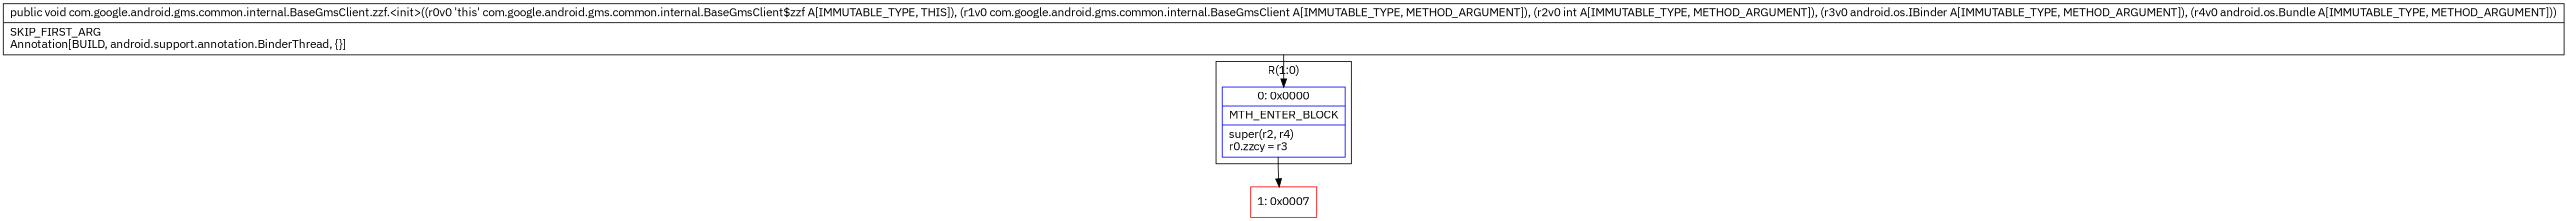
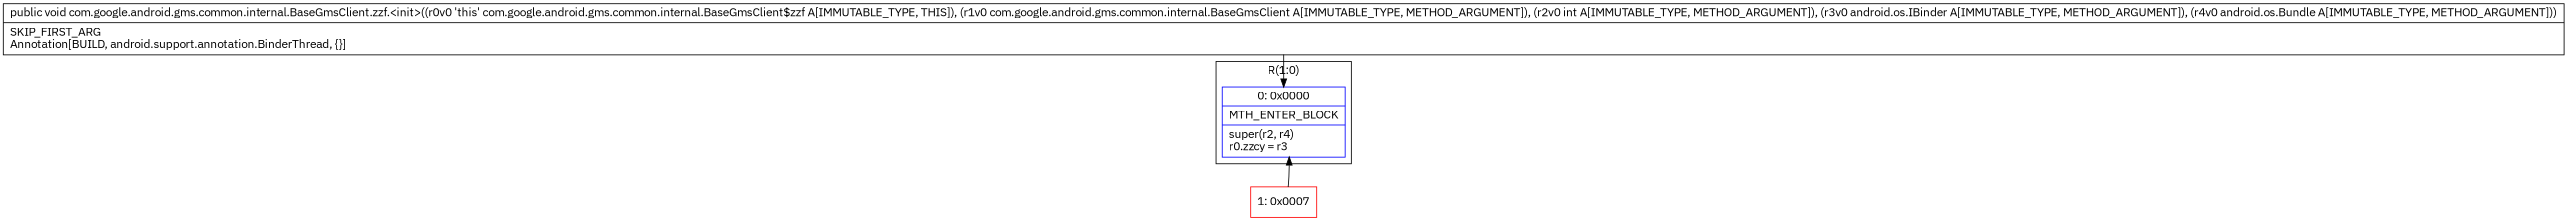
edge "0: 0x0000" -> "1: 0x0007": reversed
